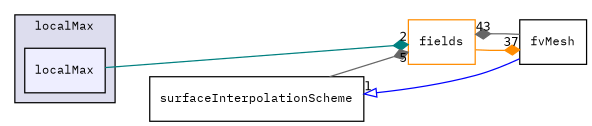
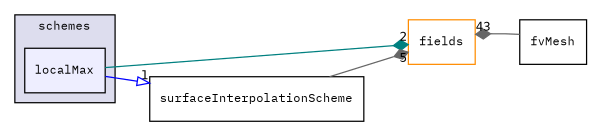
cluster "localMax": label "localMax" -> "schemes"
edge "fields" -> "fvMesh": removed
edge "fvMesh" -> "surfaceInterpolationScheme": now "localMax" -> "surfaceInterpolationScheme"
